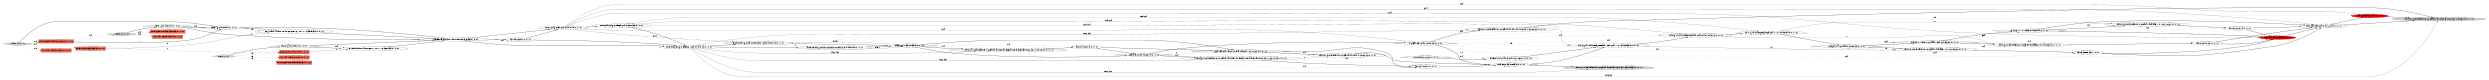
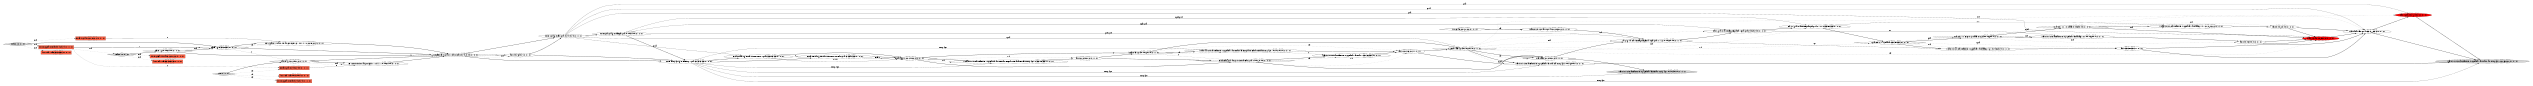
edge "xml.exists() && !xml.delete()@@@39@@@['1', '1', '0']" -> "{removeServiced(name)}@@@44@@@['1', '1', '0']": style bold -> dotted
edge "return@@@16@@@['1', '1', '1']" -> "tryAddServiced(name)@@@20@@@['1', '1', '0']": added
